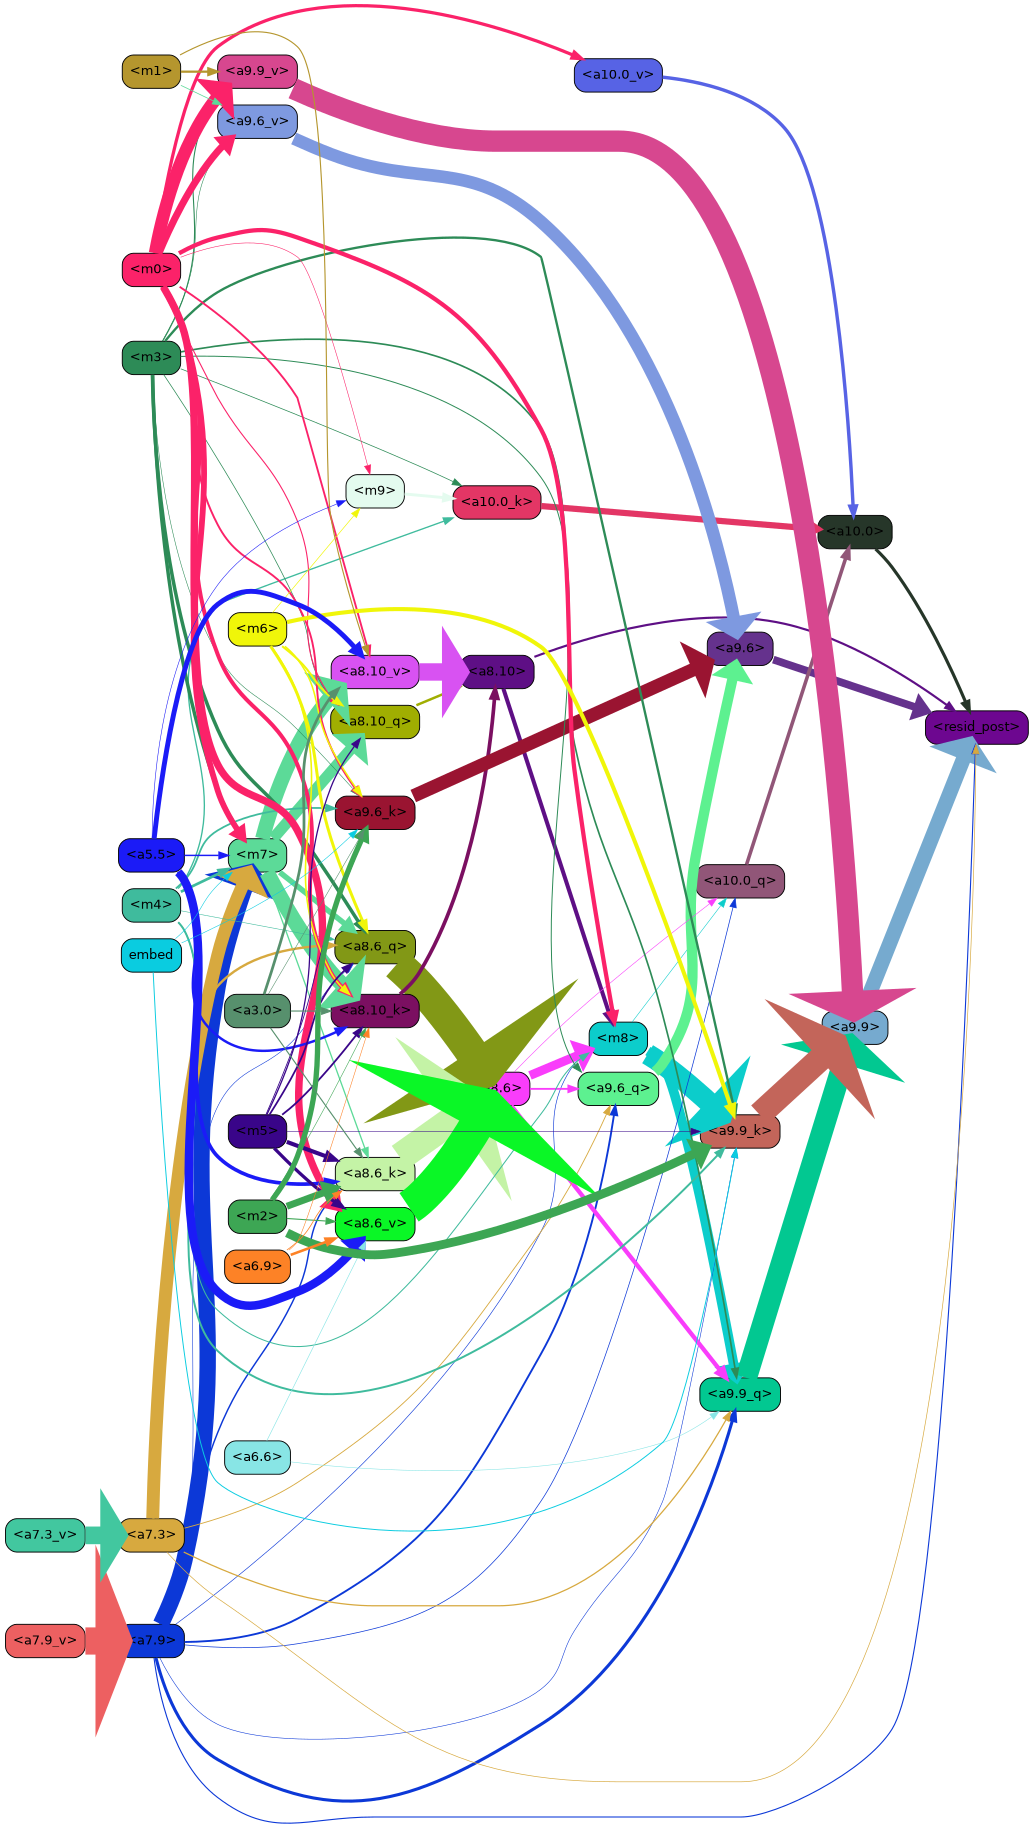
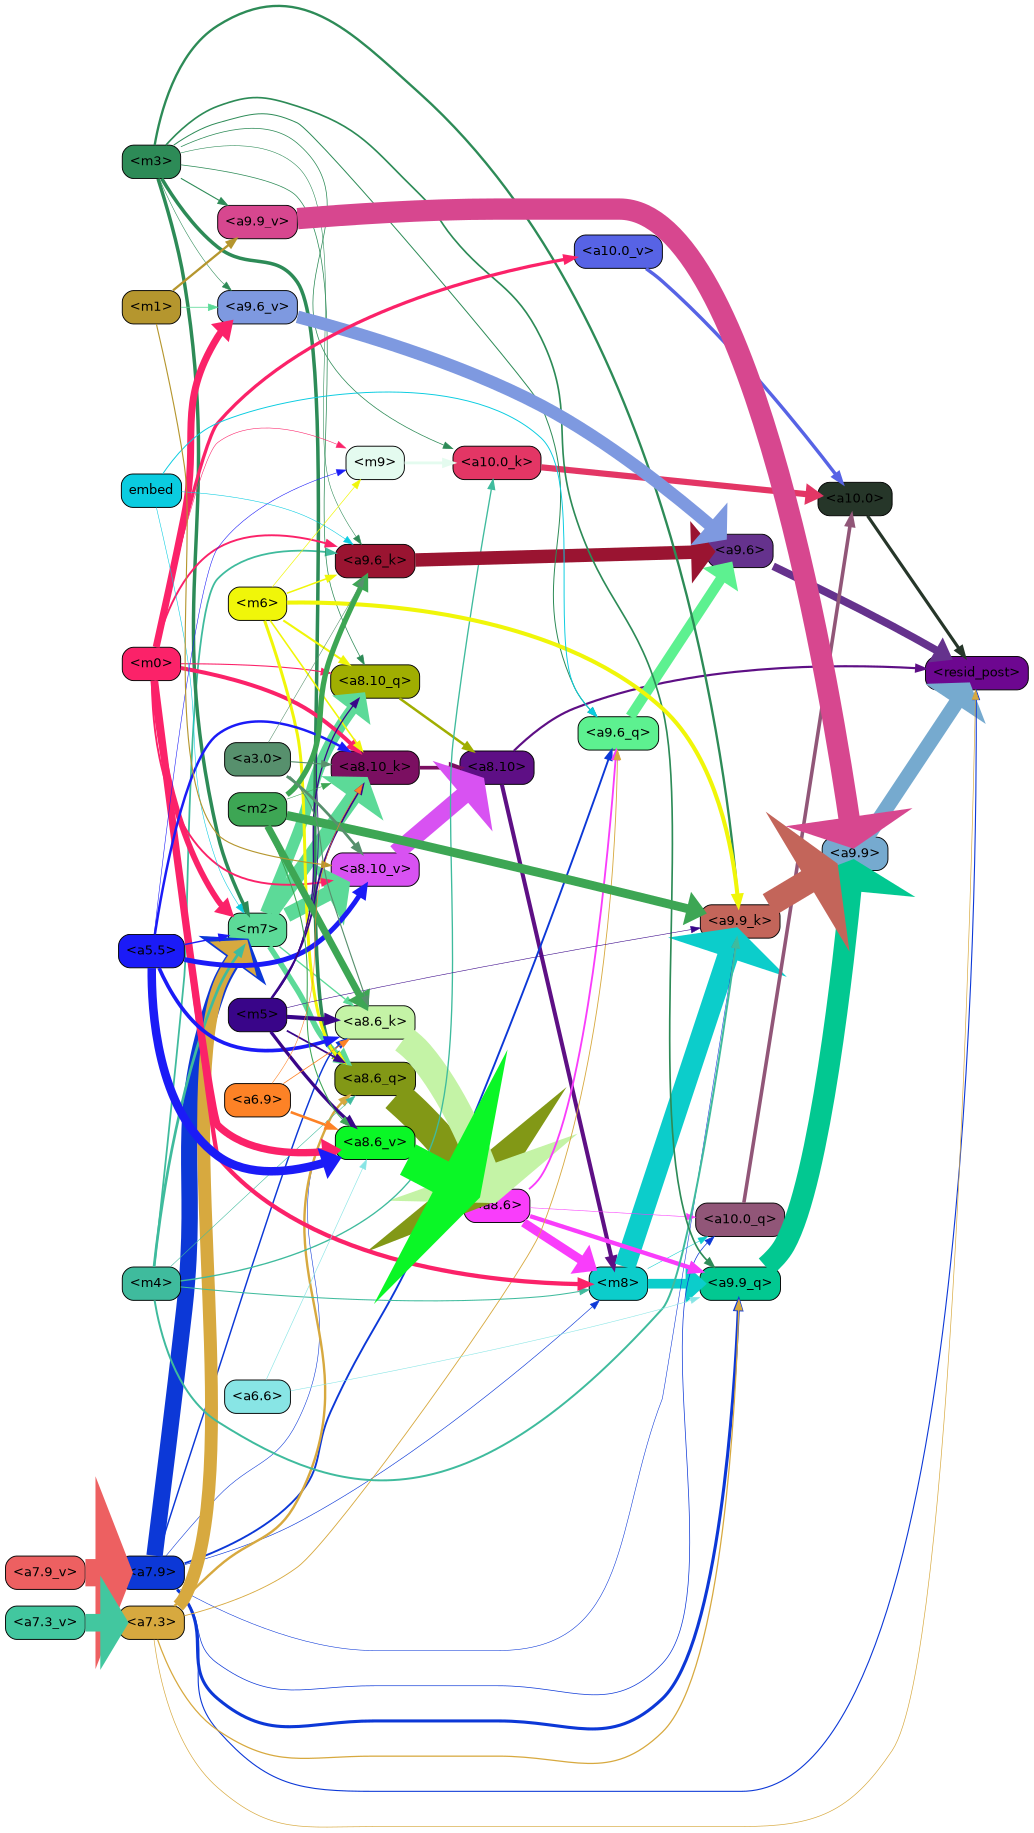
edge "<m0>" -> "<a9.9_v>": removed
edge "embed" -> "<a9.9_k>": now "embed" -> "<a9.6_q>"
